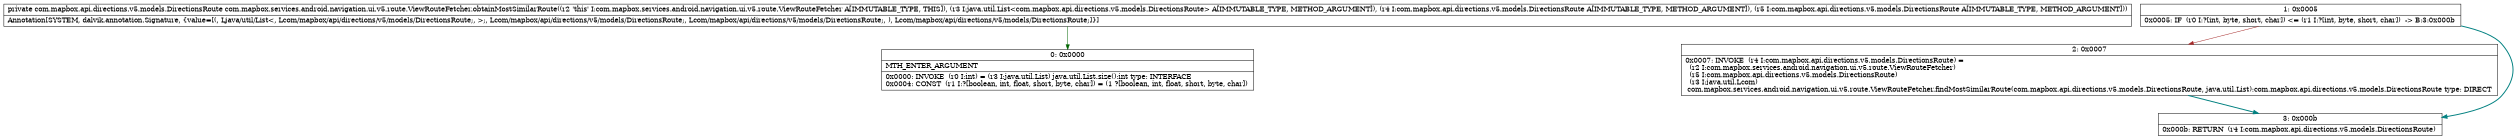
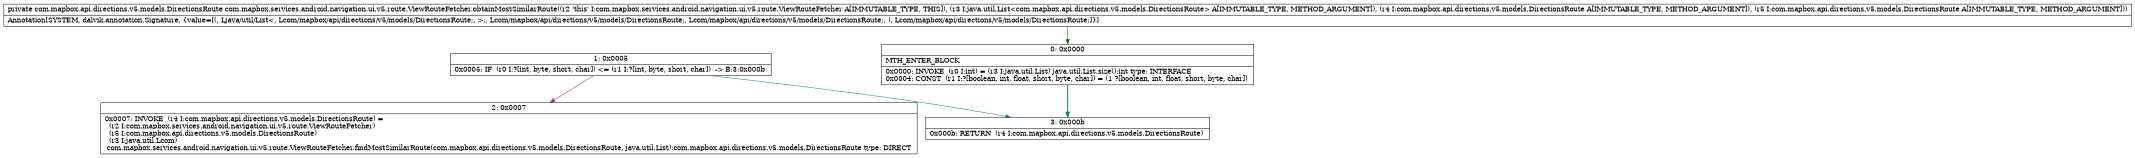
node "0: 0x0000": text "MTH_ENTER_ARGUMENT" -> "MTH_ENTER_BLOCK"
edge "1: 0x0005" -> "3: 0x000b": style bold -> solid
edge "2: 0x0007" -> "3: 0x000b": now "0: 0x0000" -> "3: 0x000b"
